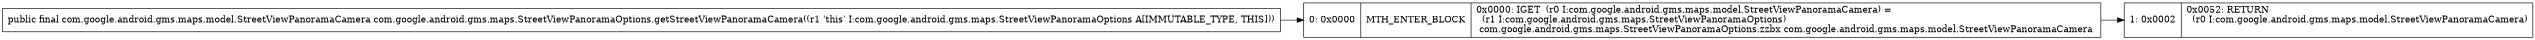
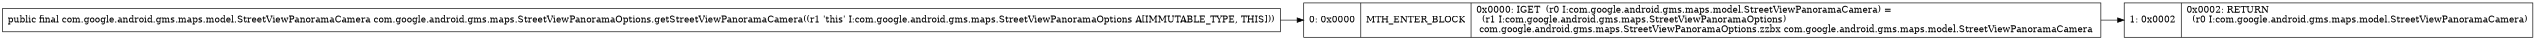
node "1: 0x0002": text "0x0052: RETURN" -> "0x0002: RETURN"
